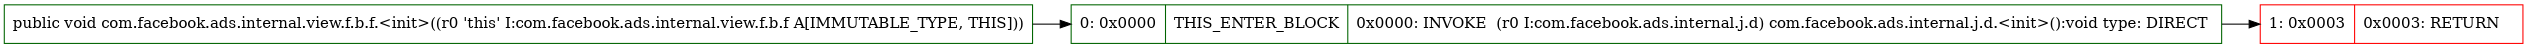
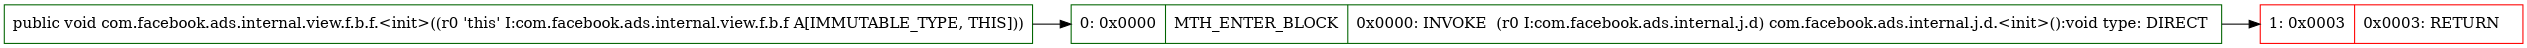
node "0: 0x0000": text "THIS_ENTER_BLOCK" -> "MTH_ENTER_BLOCK"
